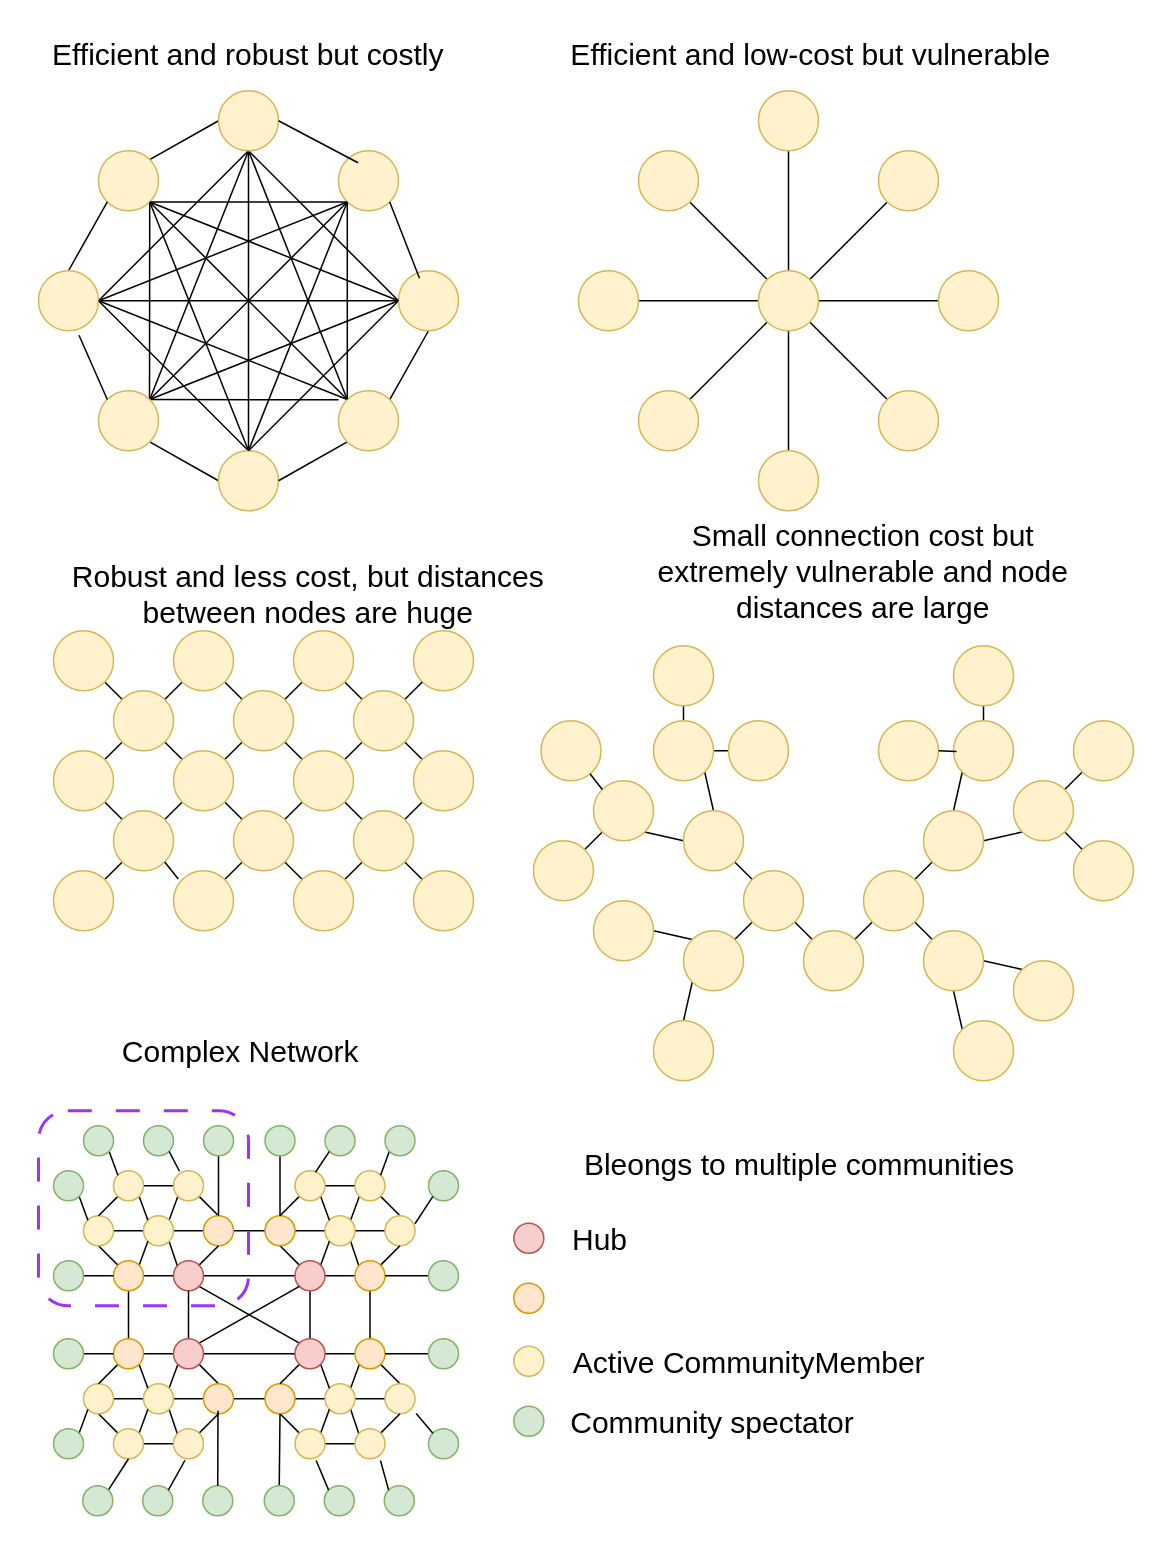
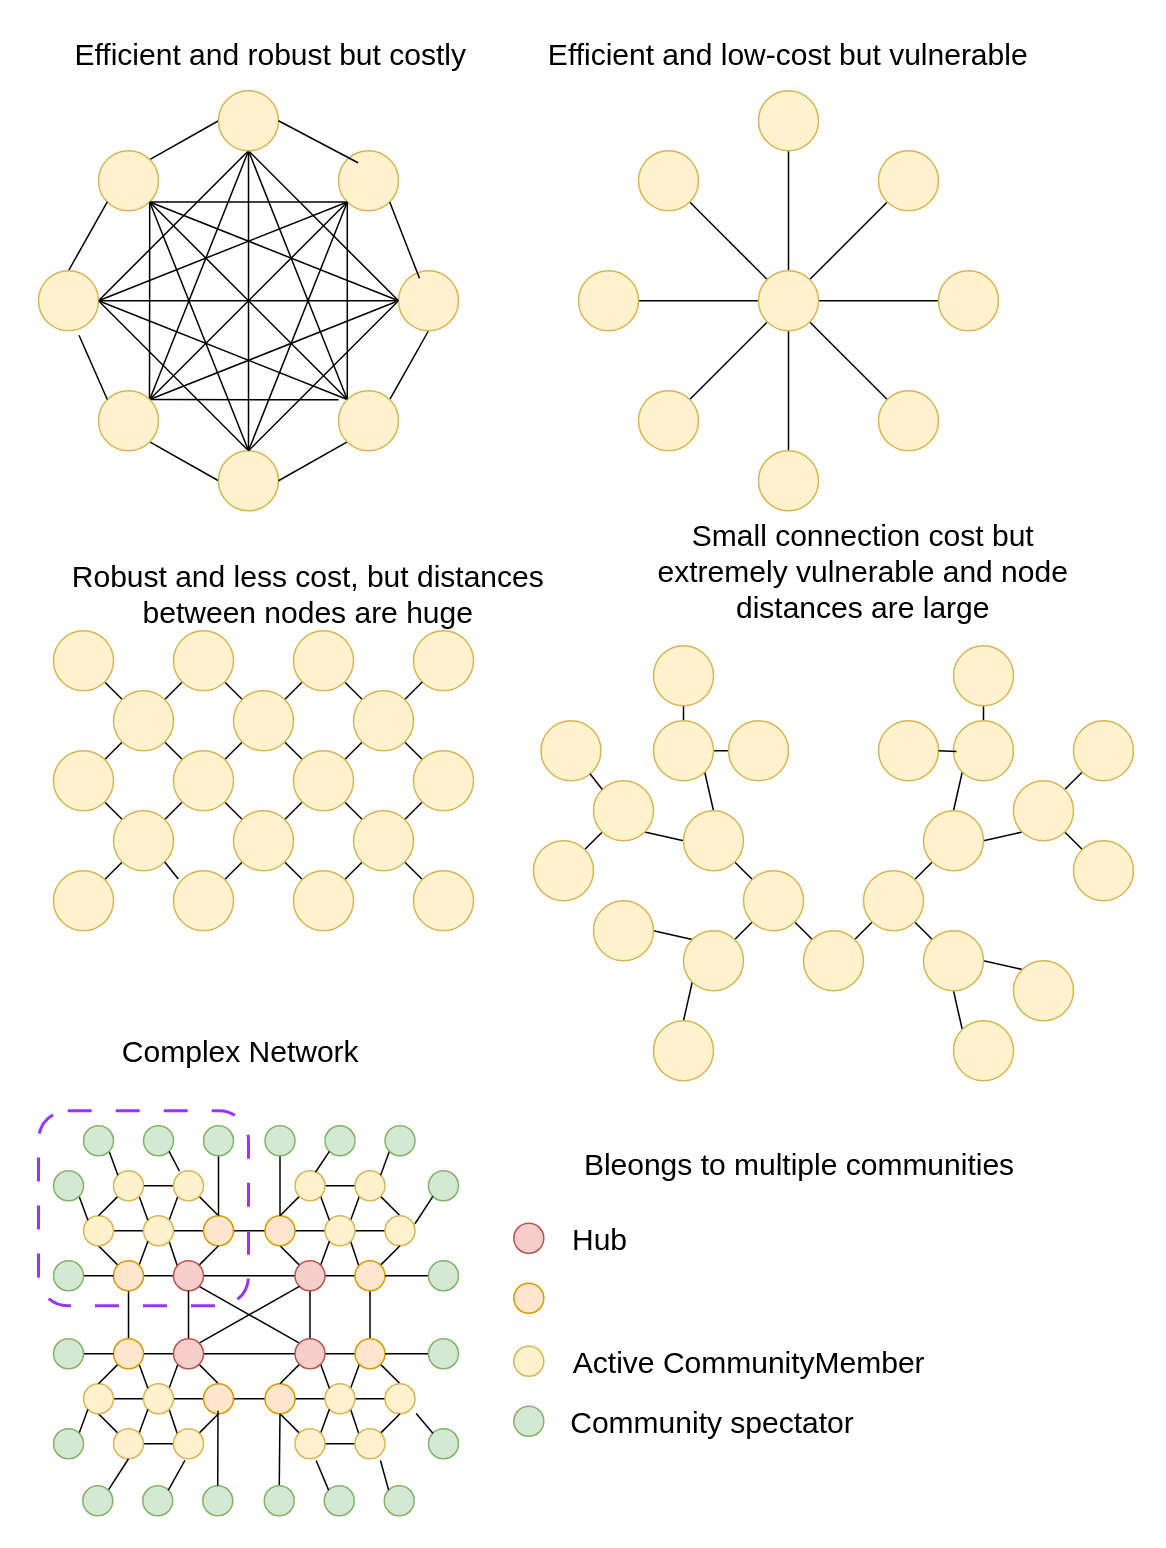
node "Efficient and robust but costly": moved (248, 53) -> (271, 53)
node "Efficient and low-cost but vulnerable": moved (811, 53) -> (788, 53)
